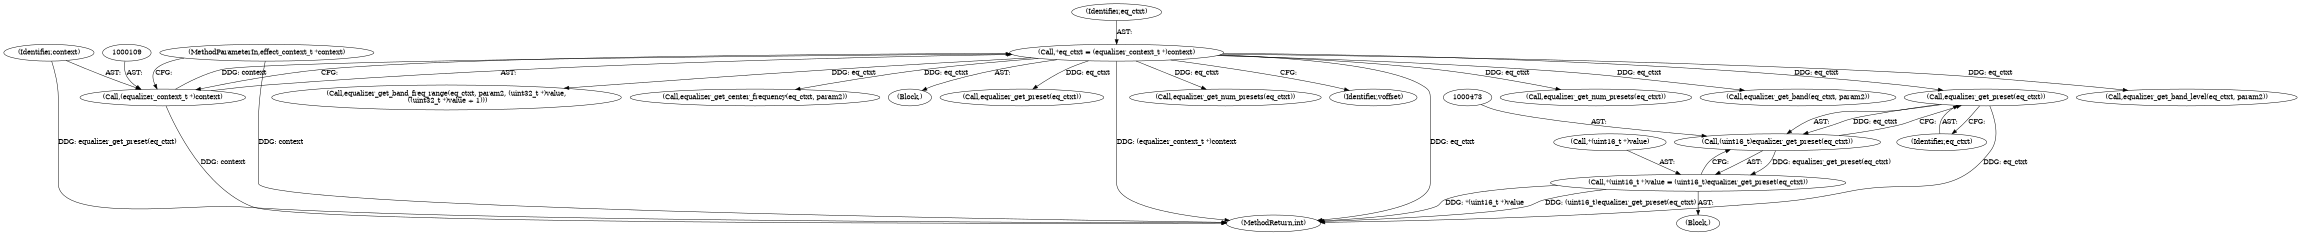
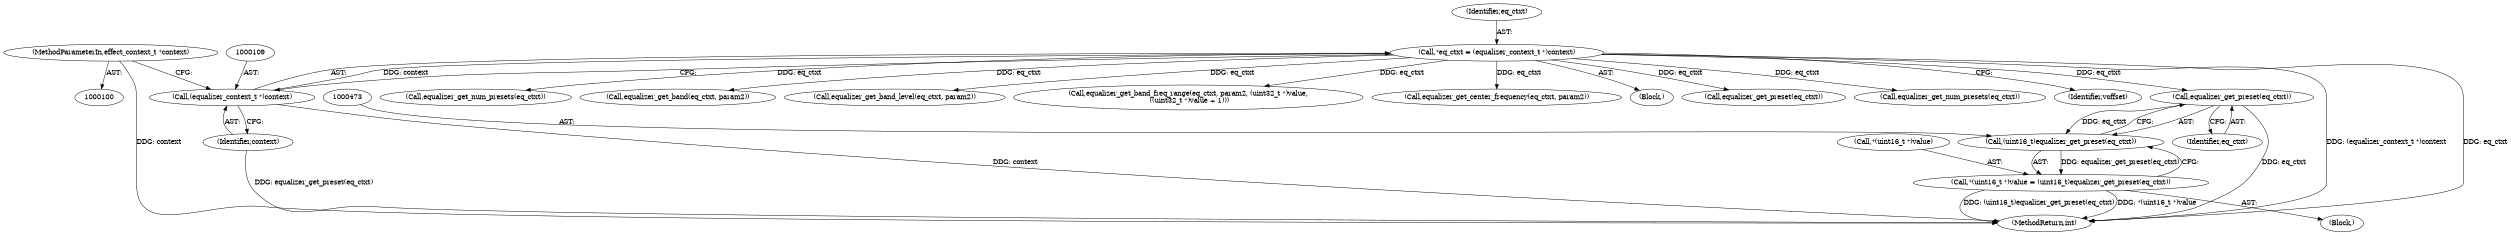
node "1000100": added
edge "(Call,(equalizer_context_t *)context)" -> "(Identifier,context)": added, label "CFG:"
